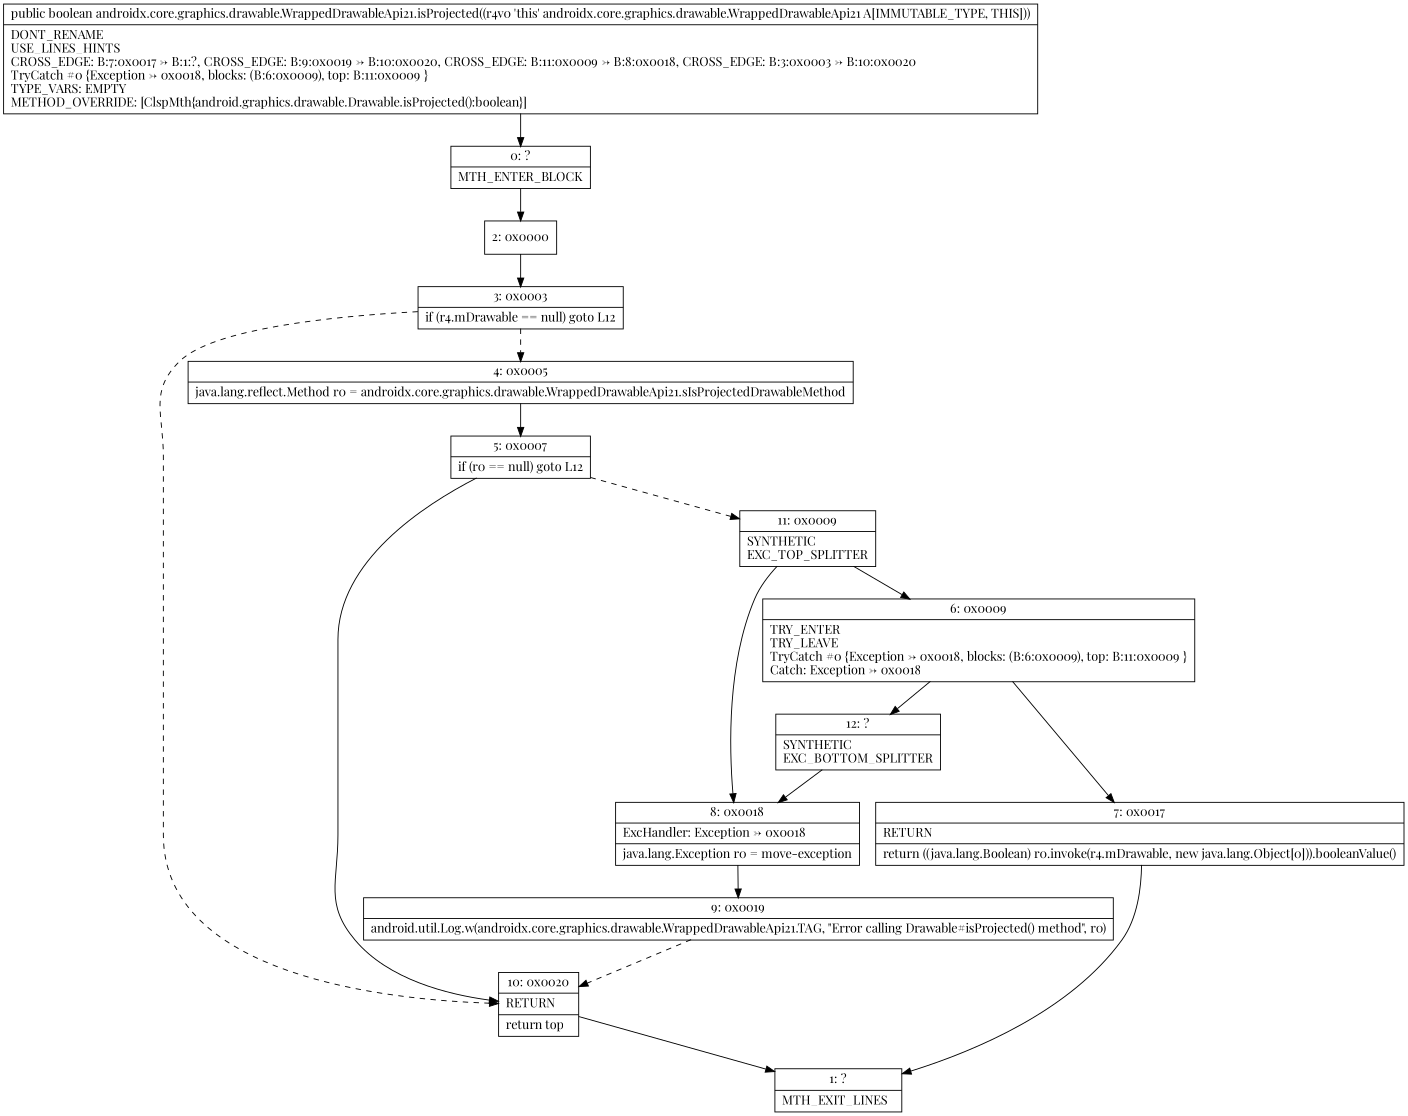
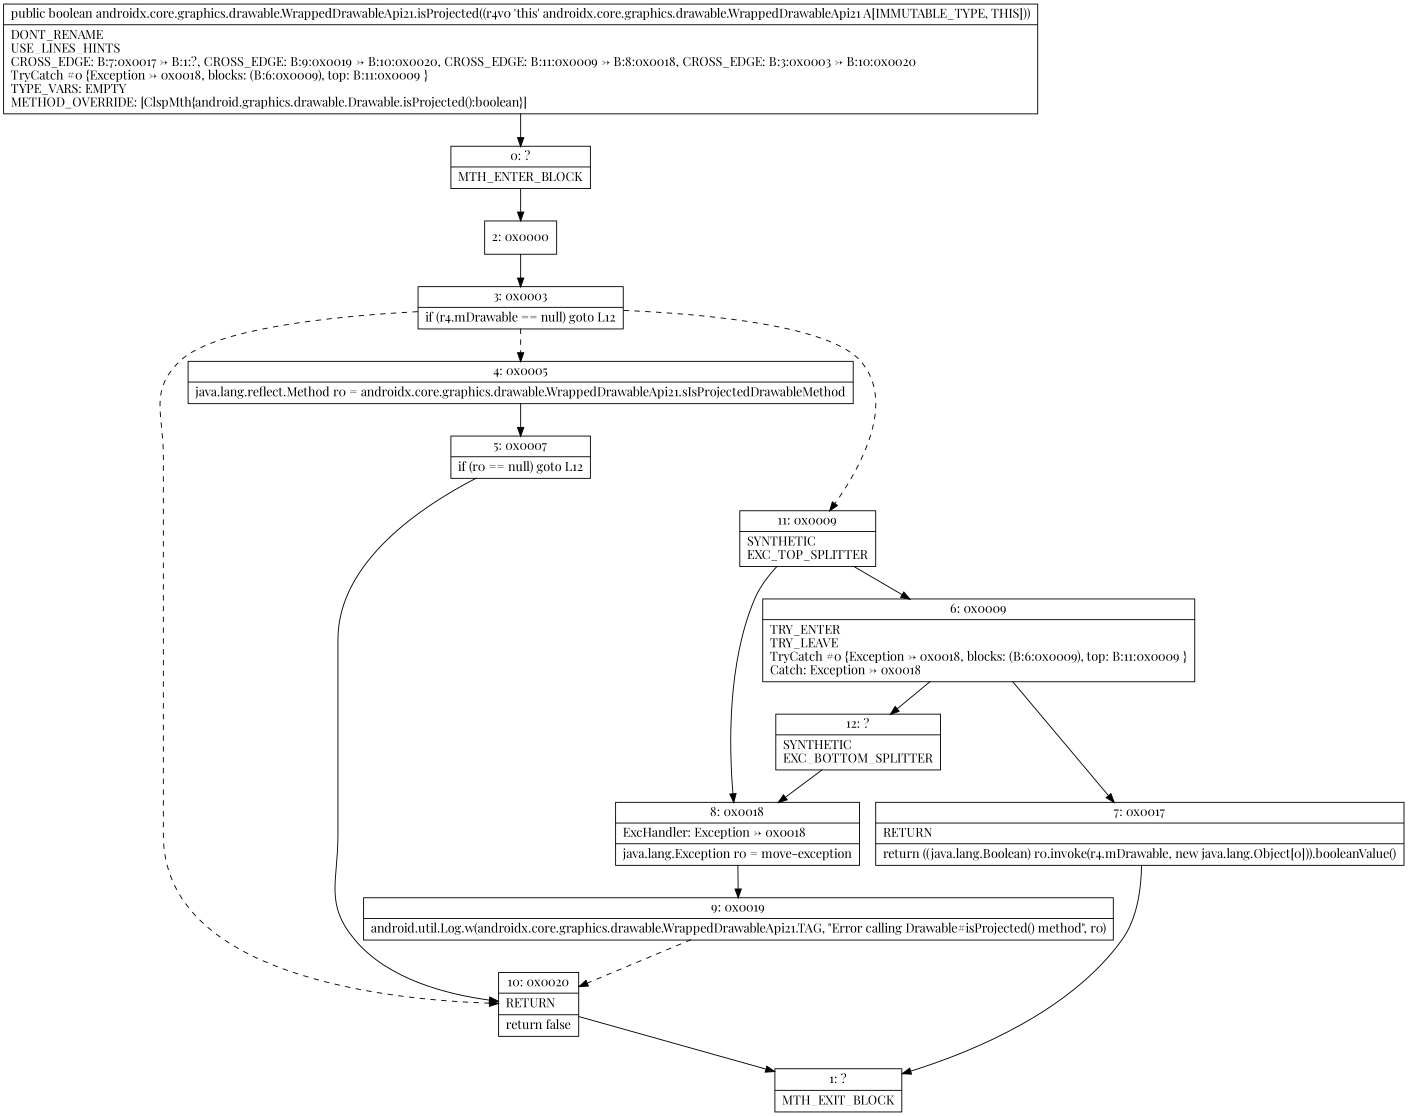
edge "5: 0x0007" -> "11: 0x0009": now "3: 0x0003" -> "11: 0x0009"
node "10: 0x0020": text "return top" -> "return false"
node "1: ?": text "MTH_EXIT_LINES" -> "MTH_EXIT_BLOCK"
